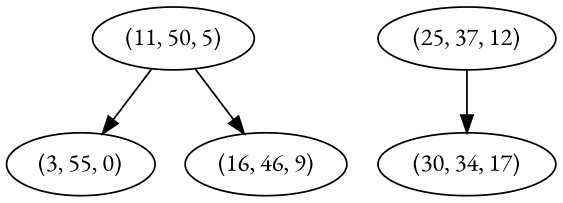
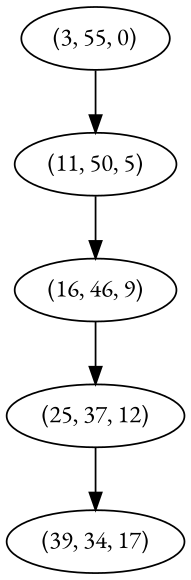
edge "(11, 50, 5)" -> "(3, 55, 0)": reversed
node "(30, 34, 17)": label "(30, 34, 17)" -> "(39, 34, 17)"
edge "(16, 46, 9)" -> "(25, 37, 12)": added
